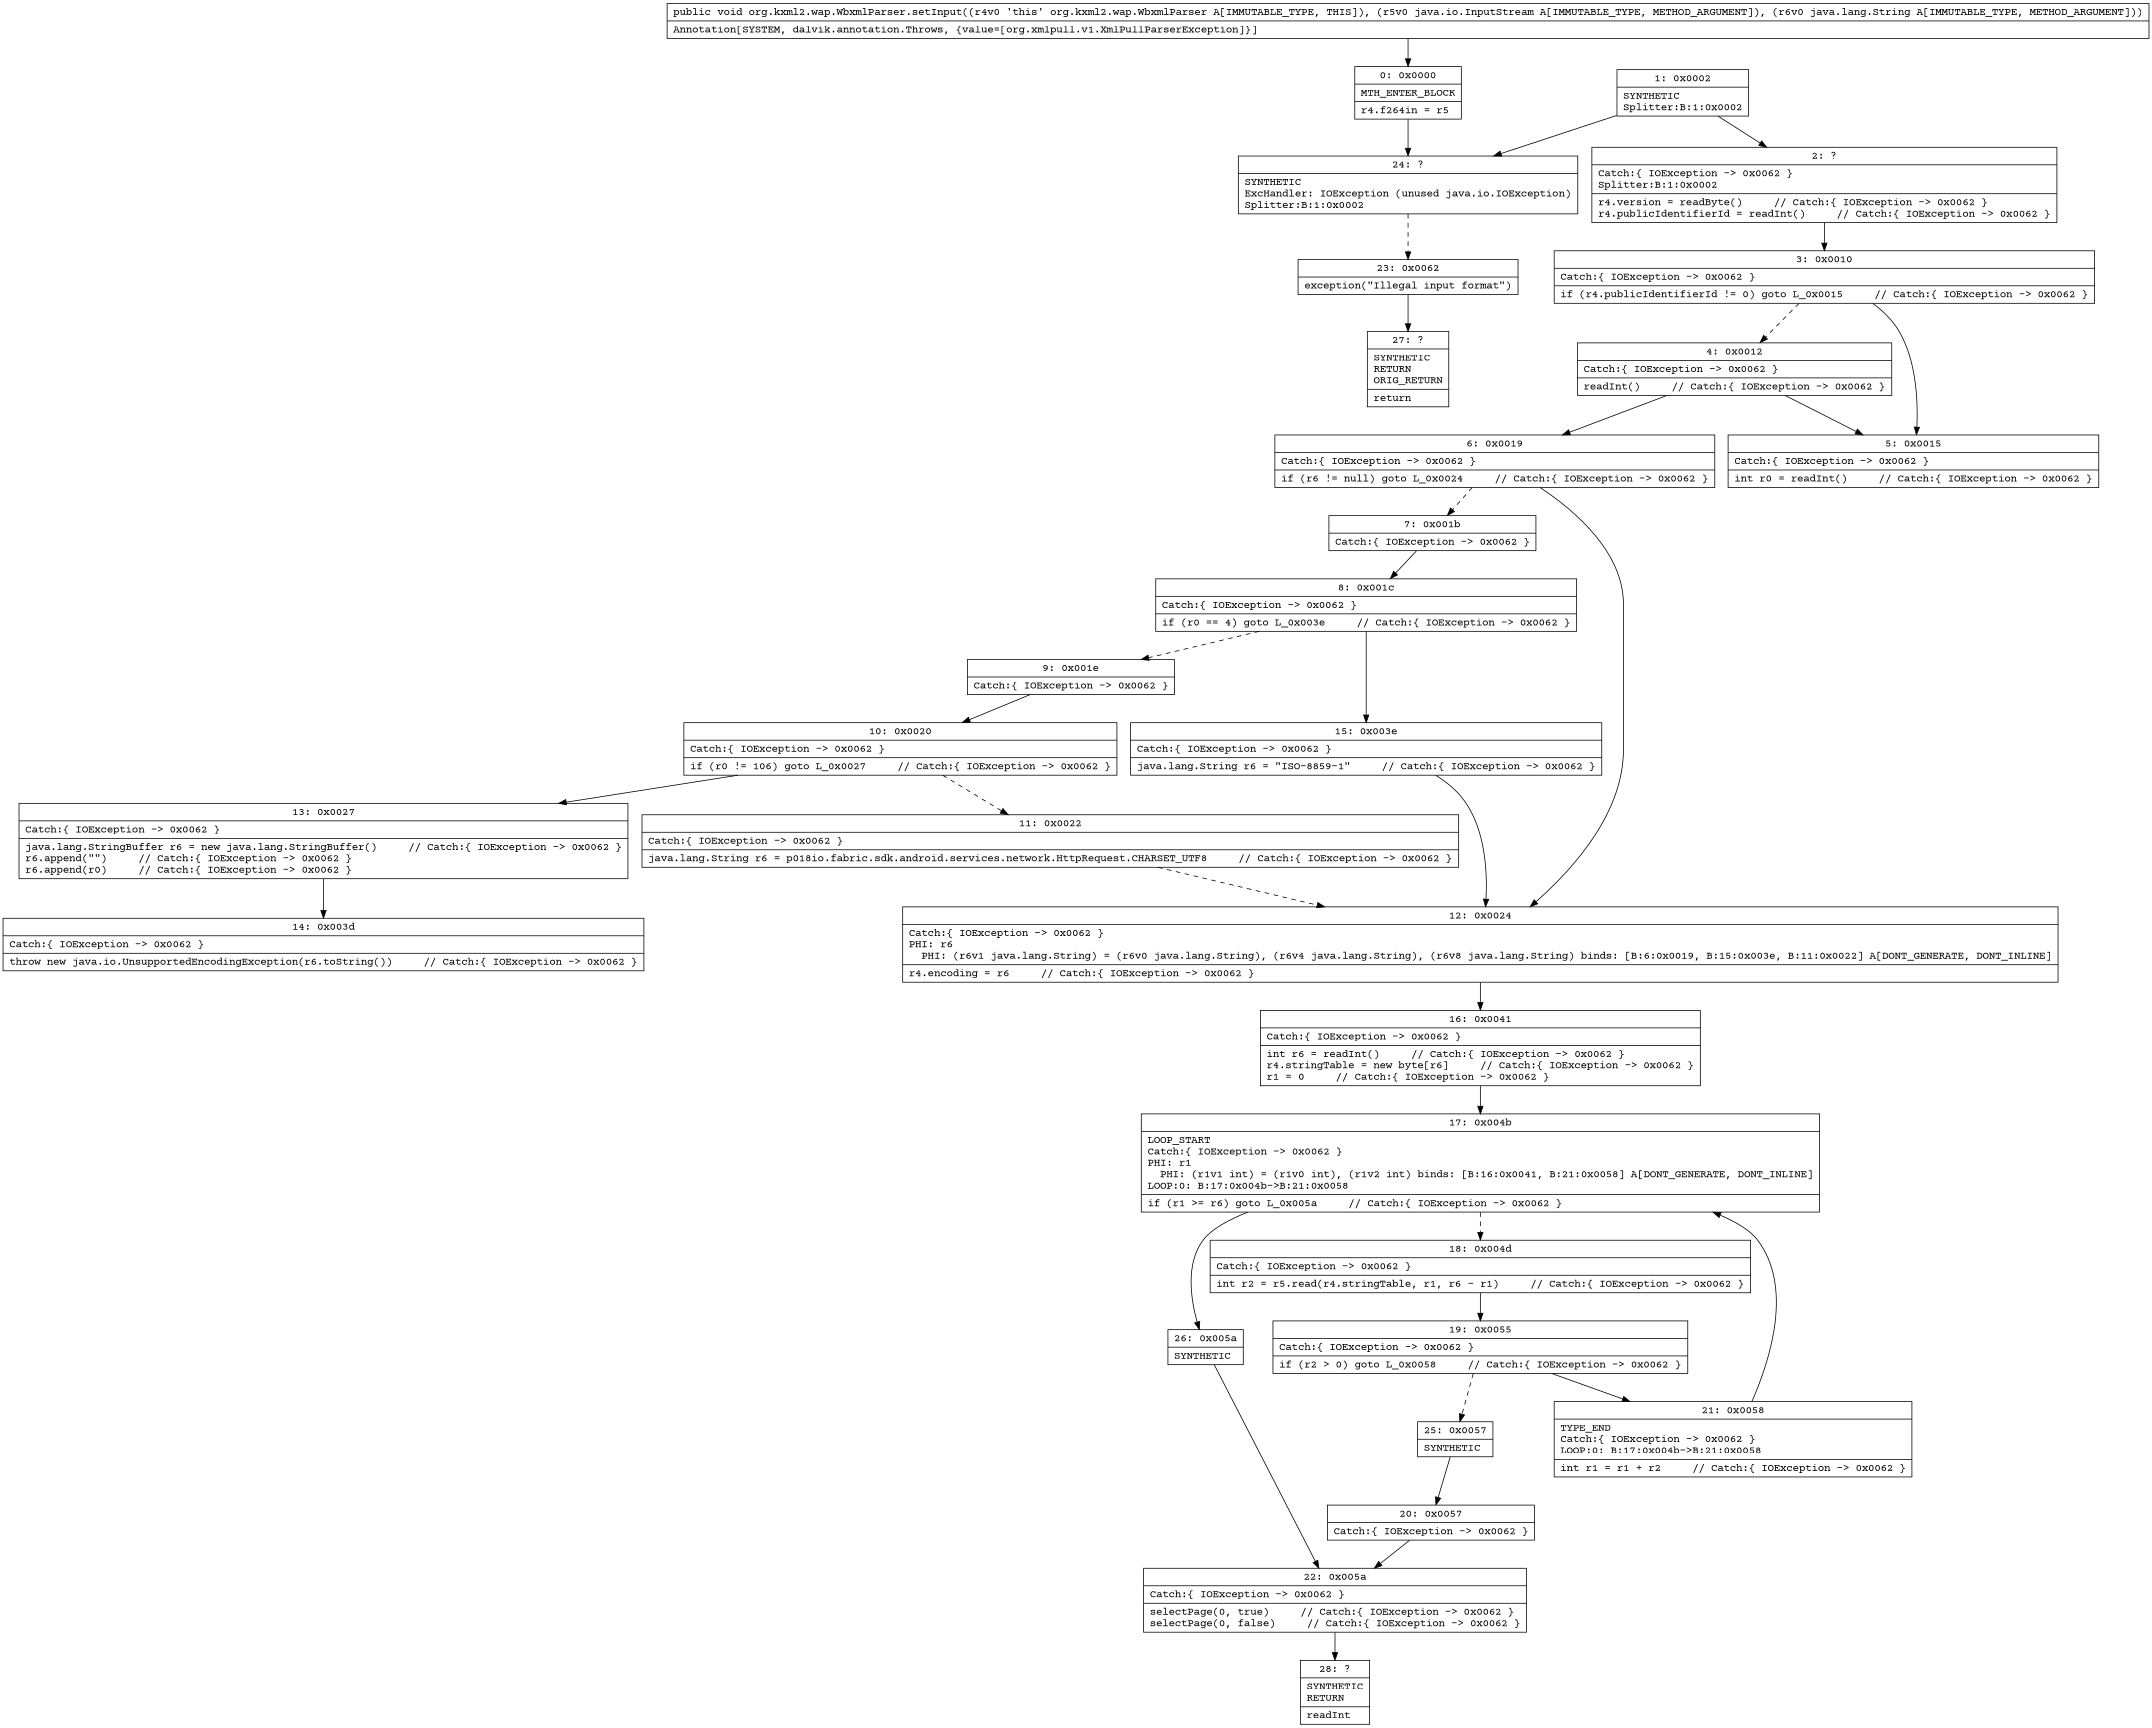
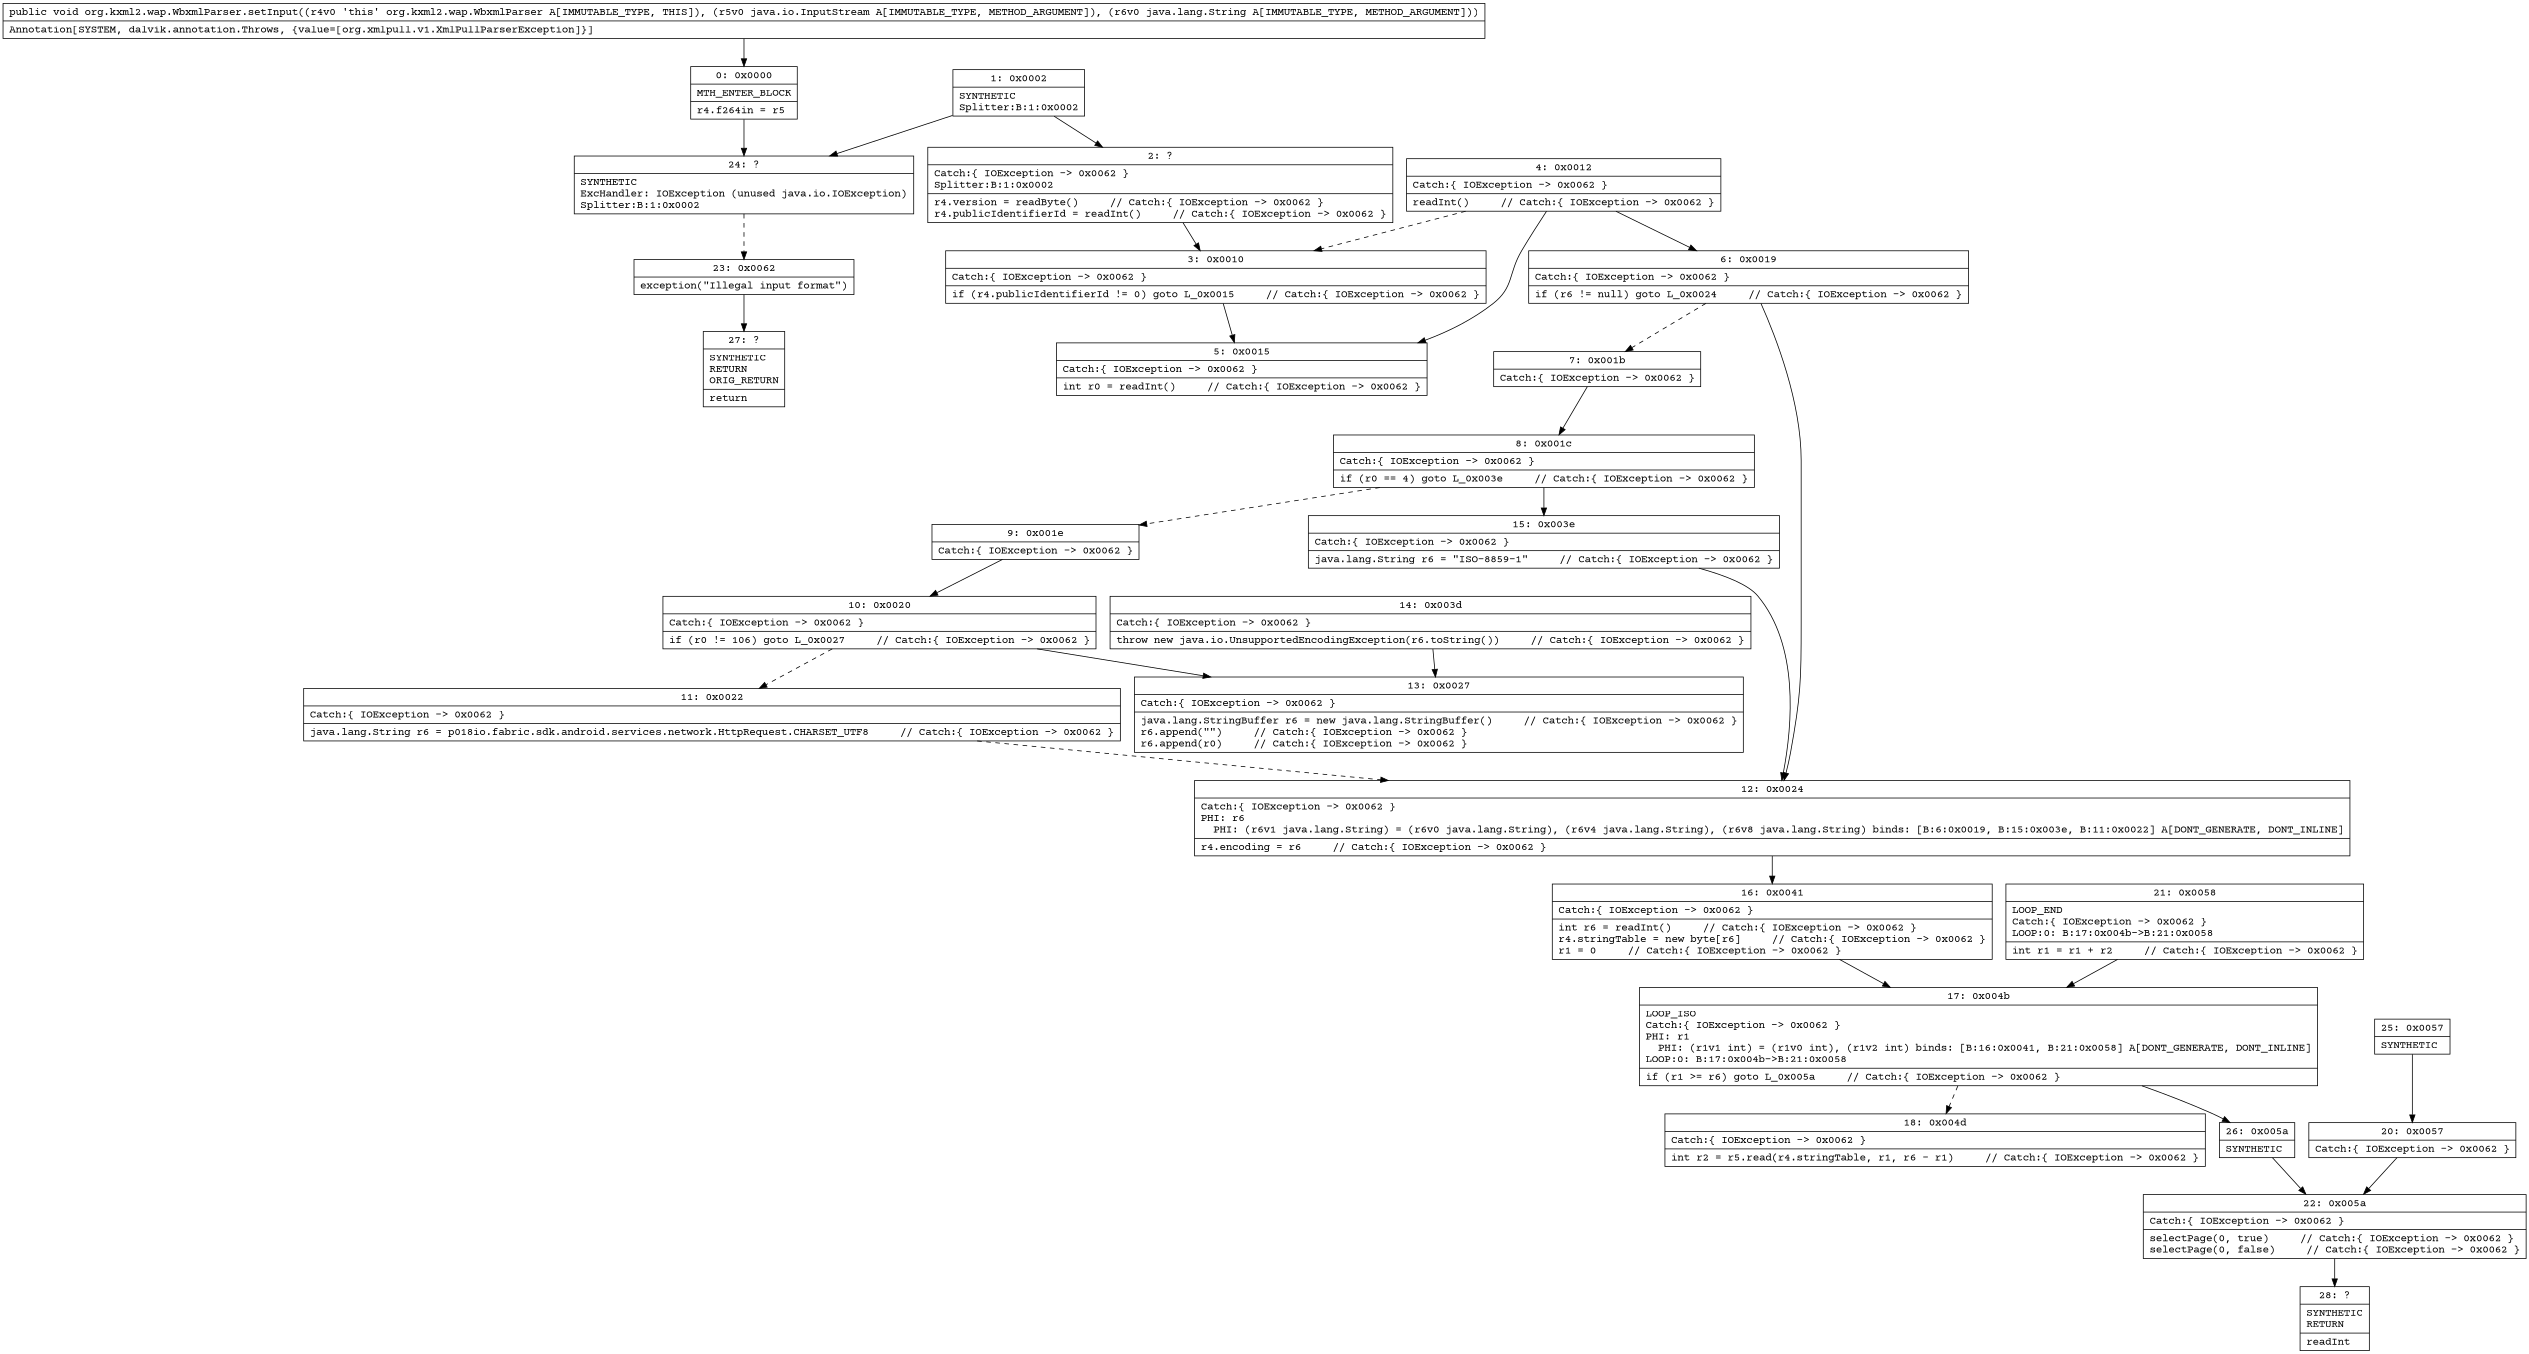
edge "3: 0x0010" -> "4: 0x0012": reversed
edge "13: 0x0027" -> "14: 0x003d": reversed
node "17: 0x004b": text "LOOP_START" -> "LOOP_ISO"
node "19: 0x0055": removed
node "21: 0x0058": text "TYPE_END" -> "LOOP_END"
